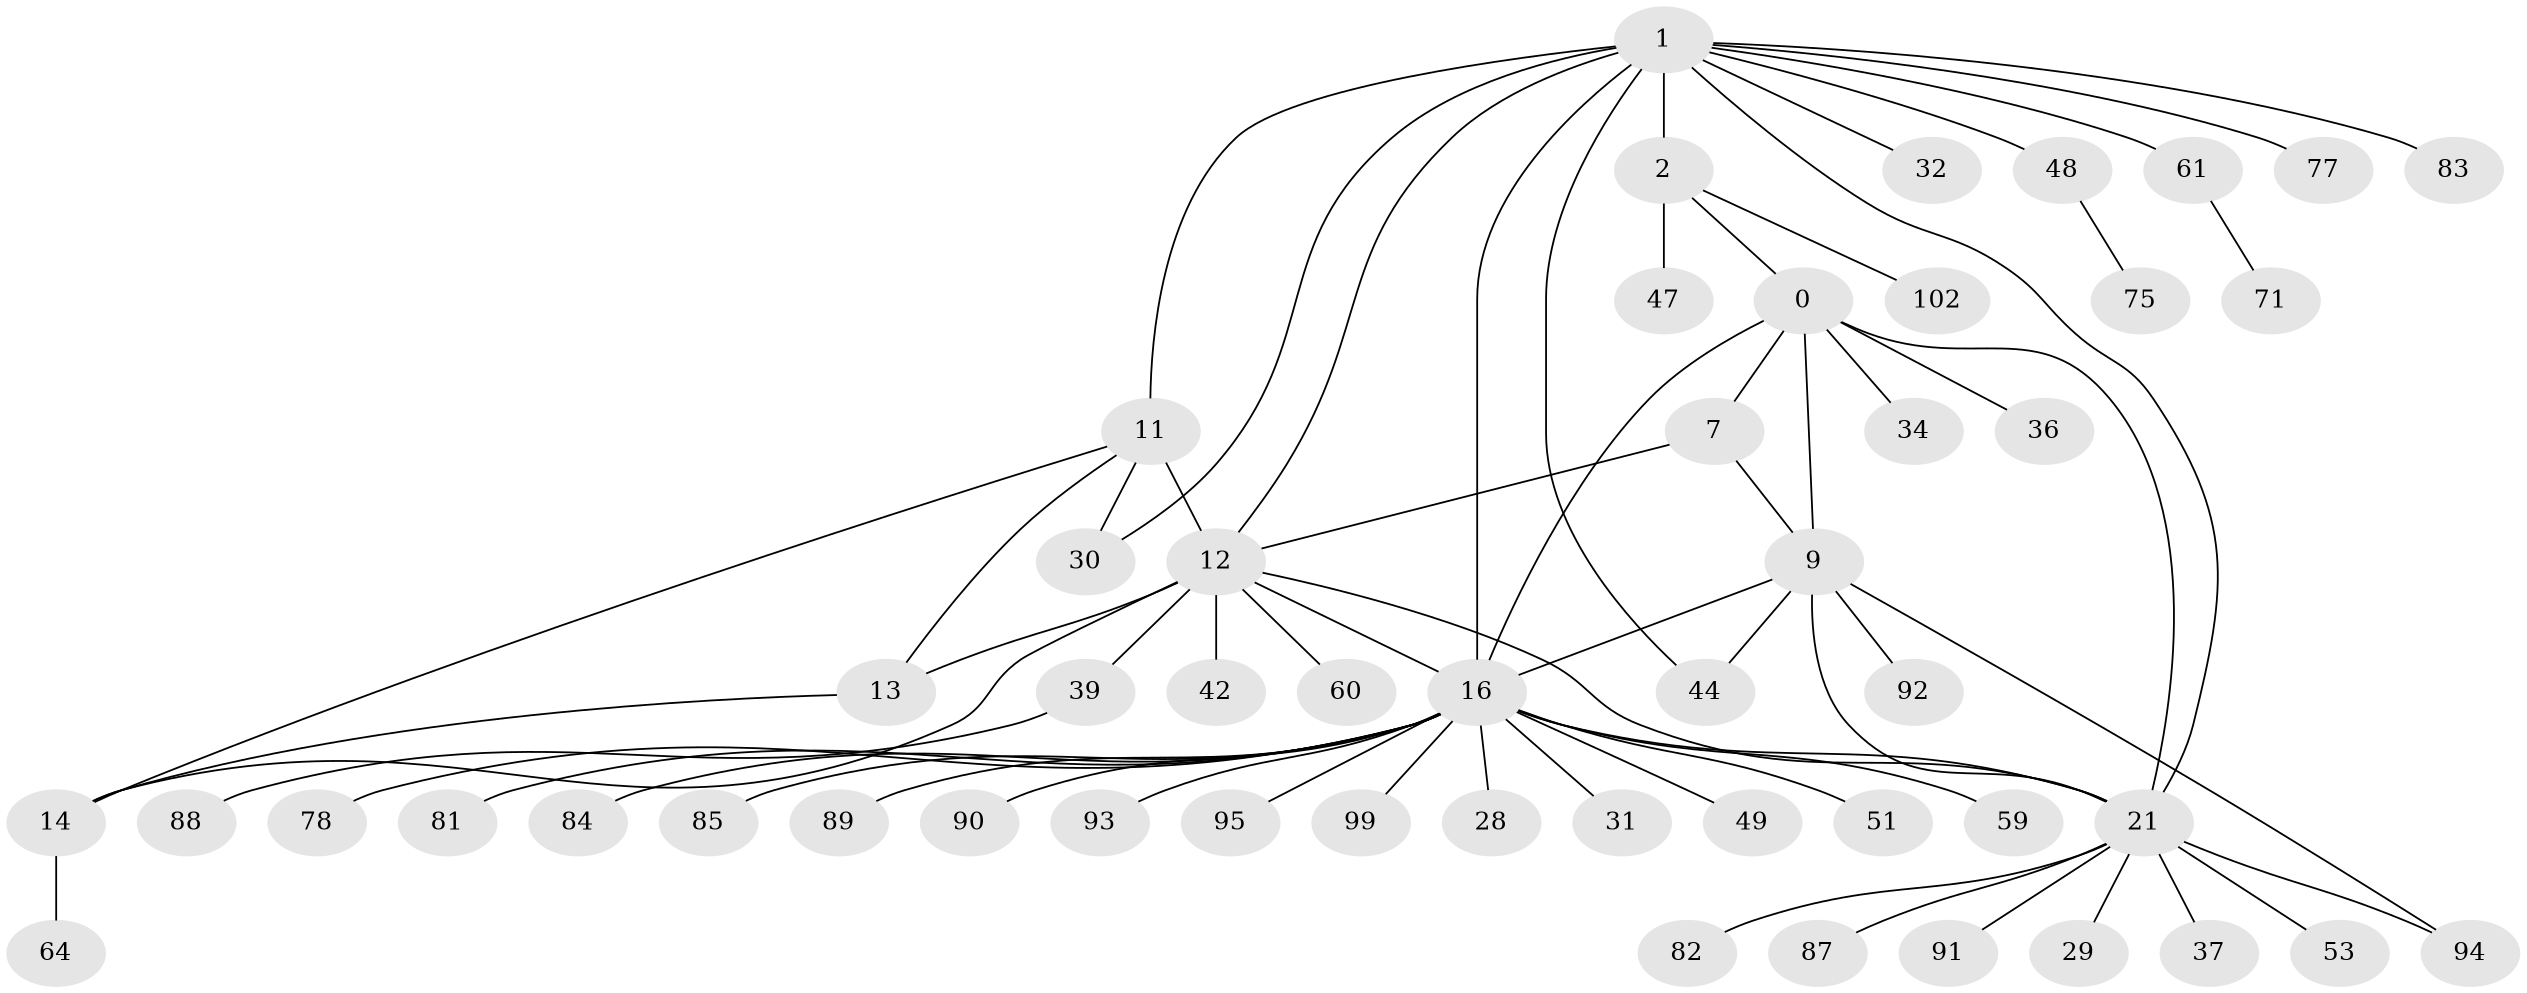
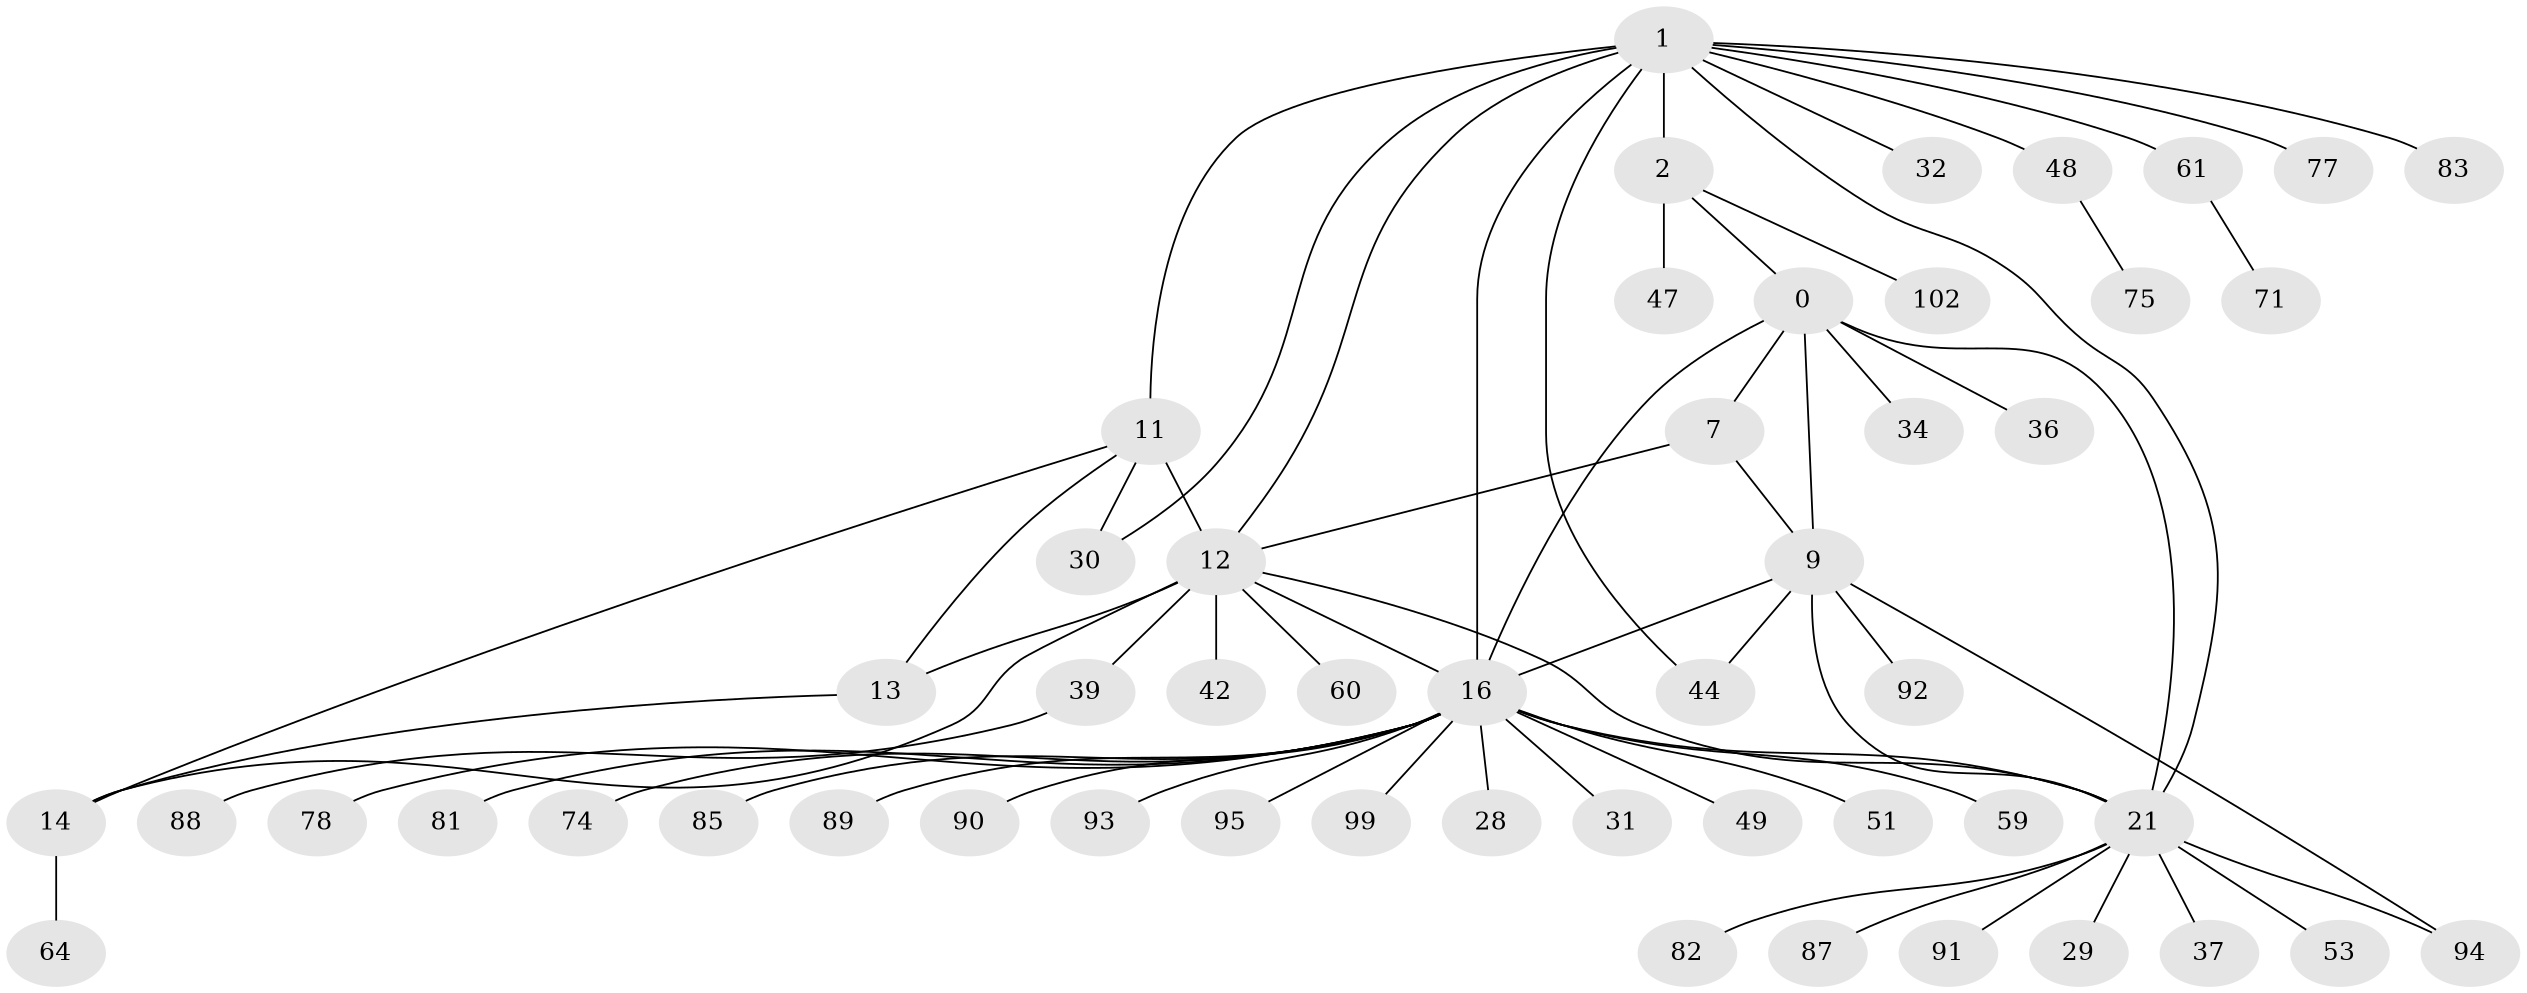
node "84": label "84" -> "74"
